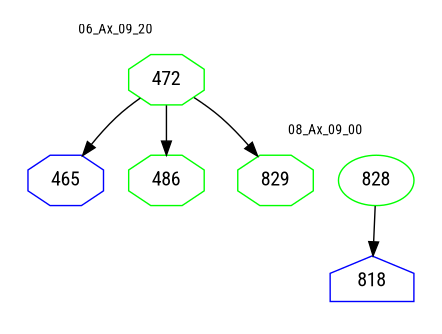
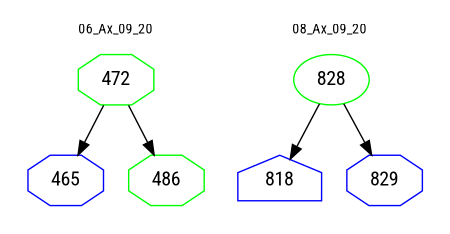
cluster "08_Ax_09_00": label "08_Ax_09_00" -> "08_Ax_09_20"
edge "472" -> "829": now "828" -> "829"
node "829": color green -> blue
